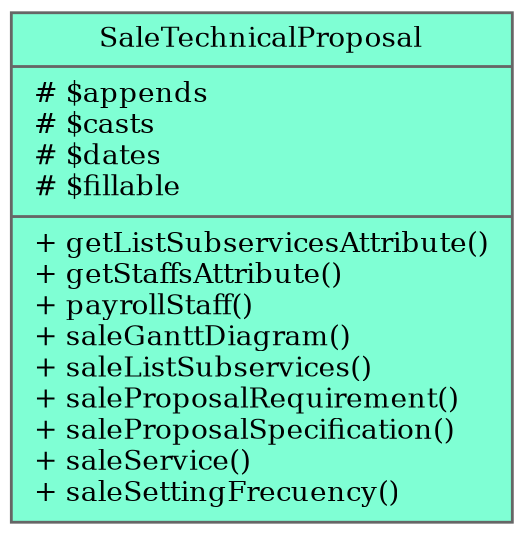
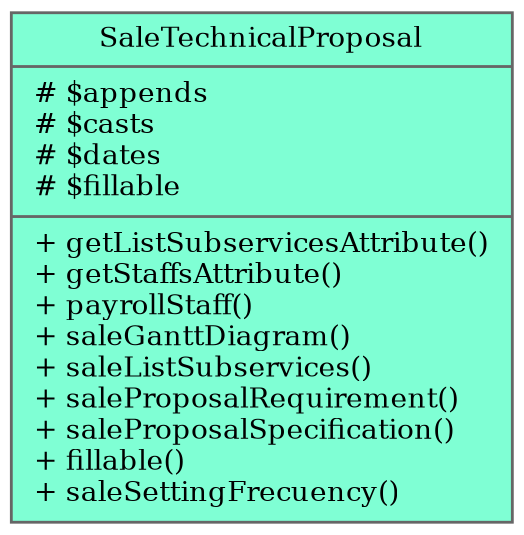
node "SaleTechnicalProposal": text "+ saleService()" -> "+ fillable()"
